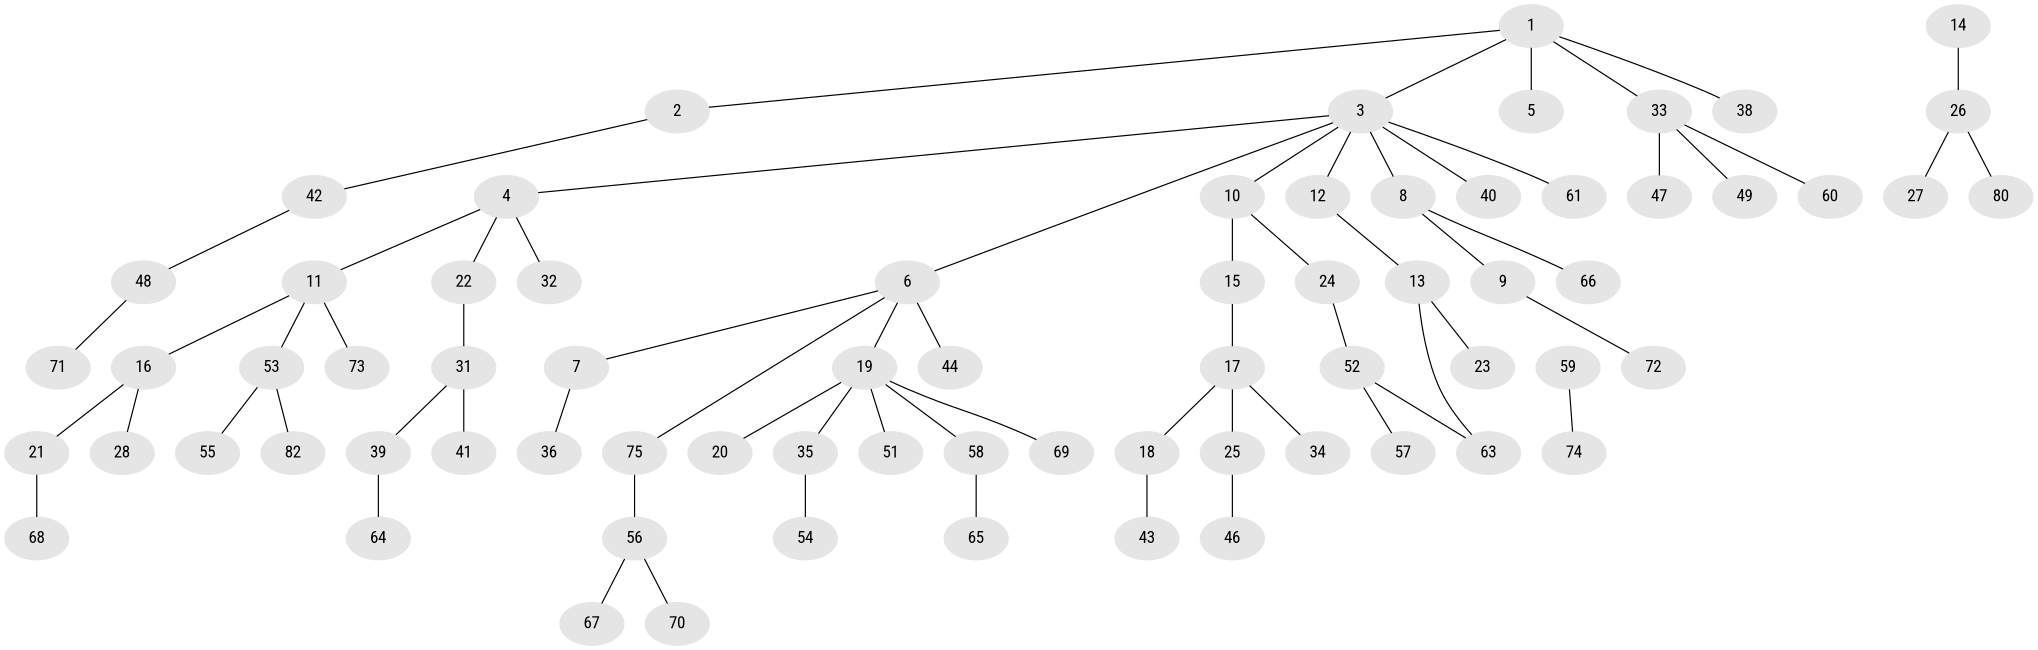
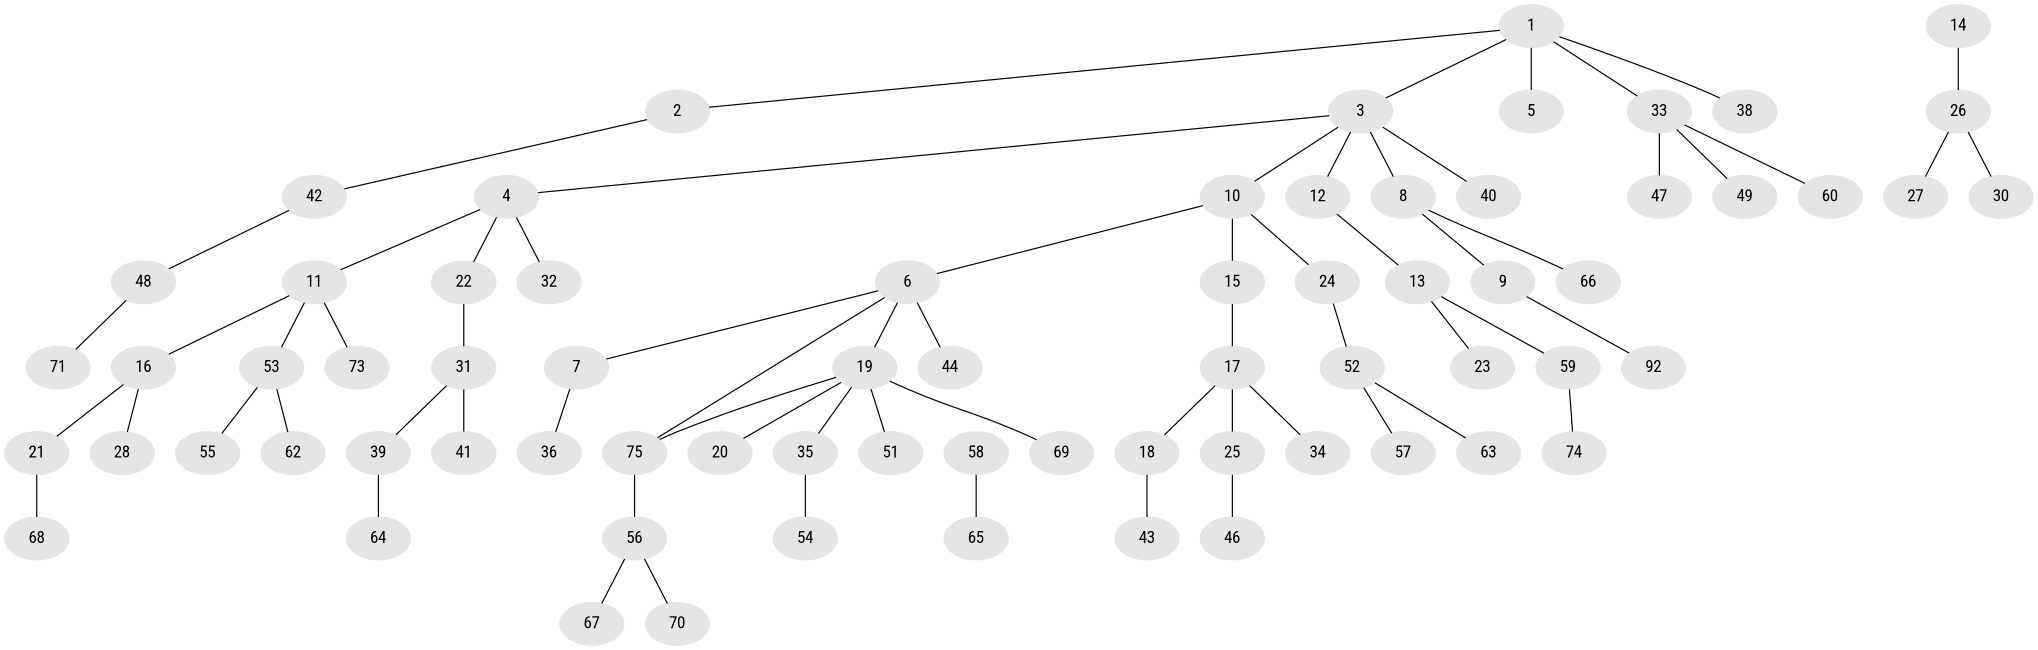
edge "3" -- "6": now "10" -- "6"
node "61": removed
node "80": label "80" -> "30"
node "72": label "72" -> "92"
edge "13" -- "63": now "13" -- "59"
edge "19" -- "58": now "19" -- "75"
node "82": label "82" -> "62"
